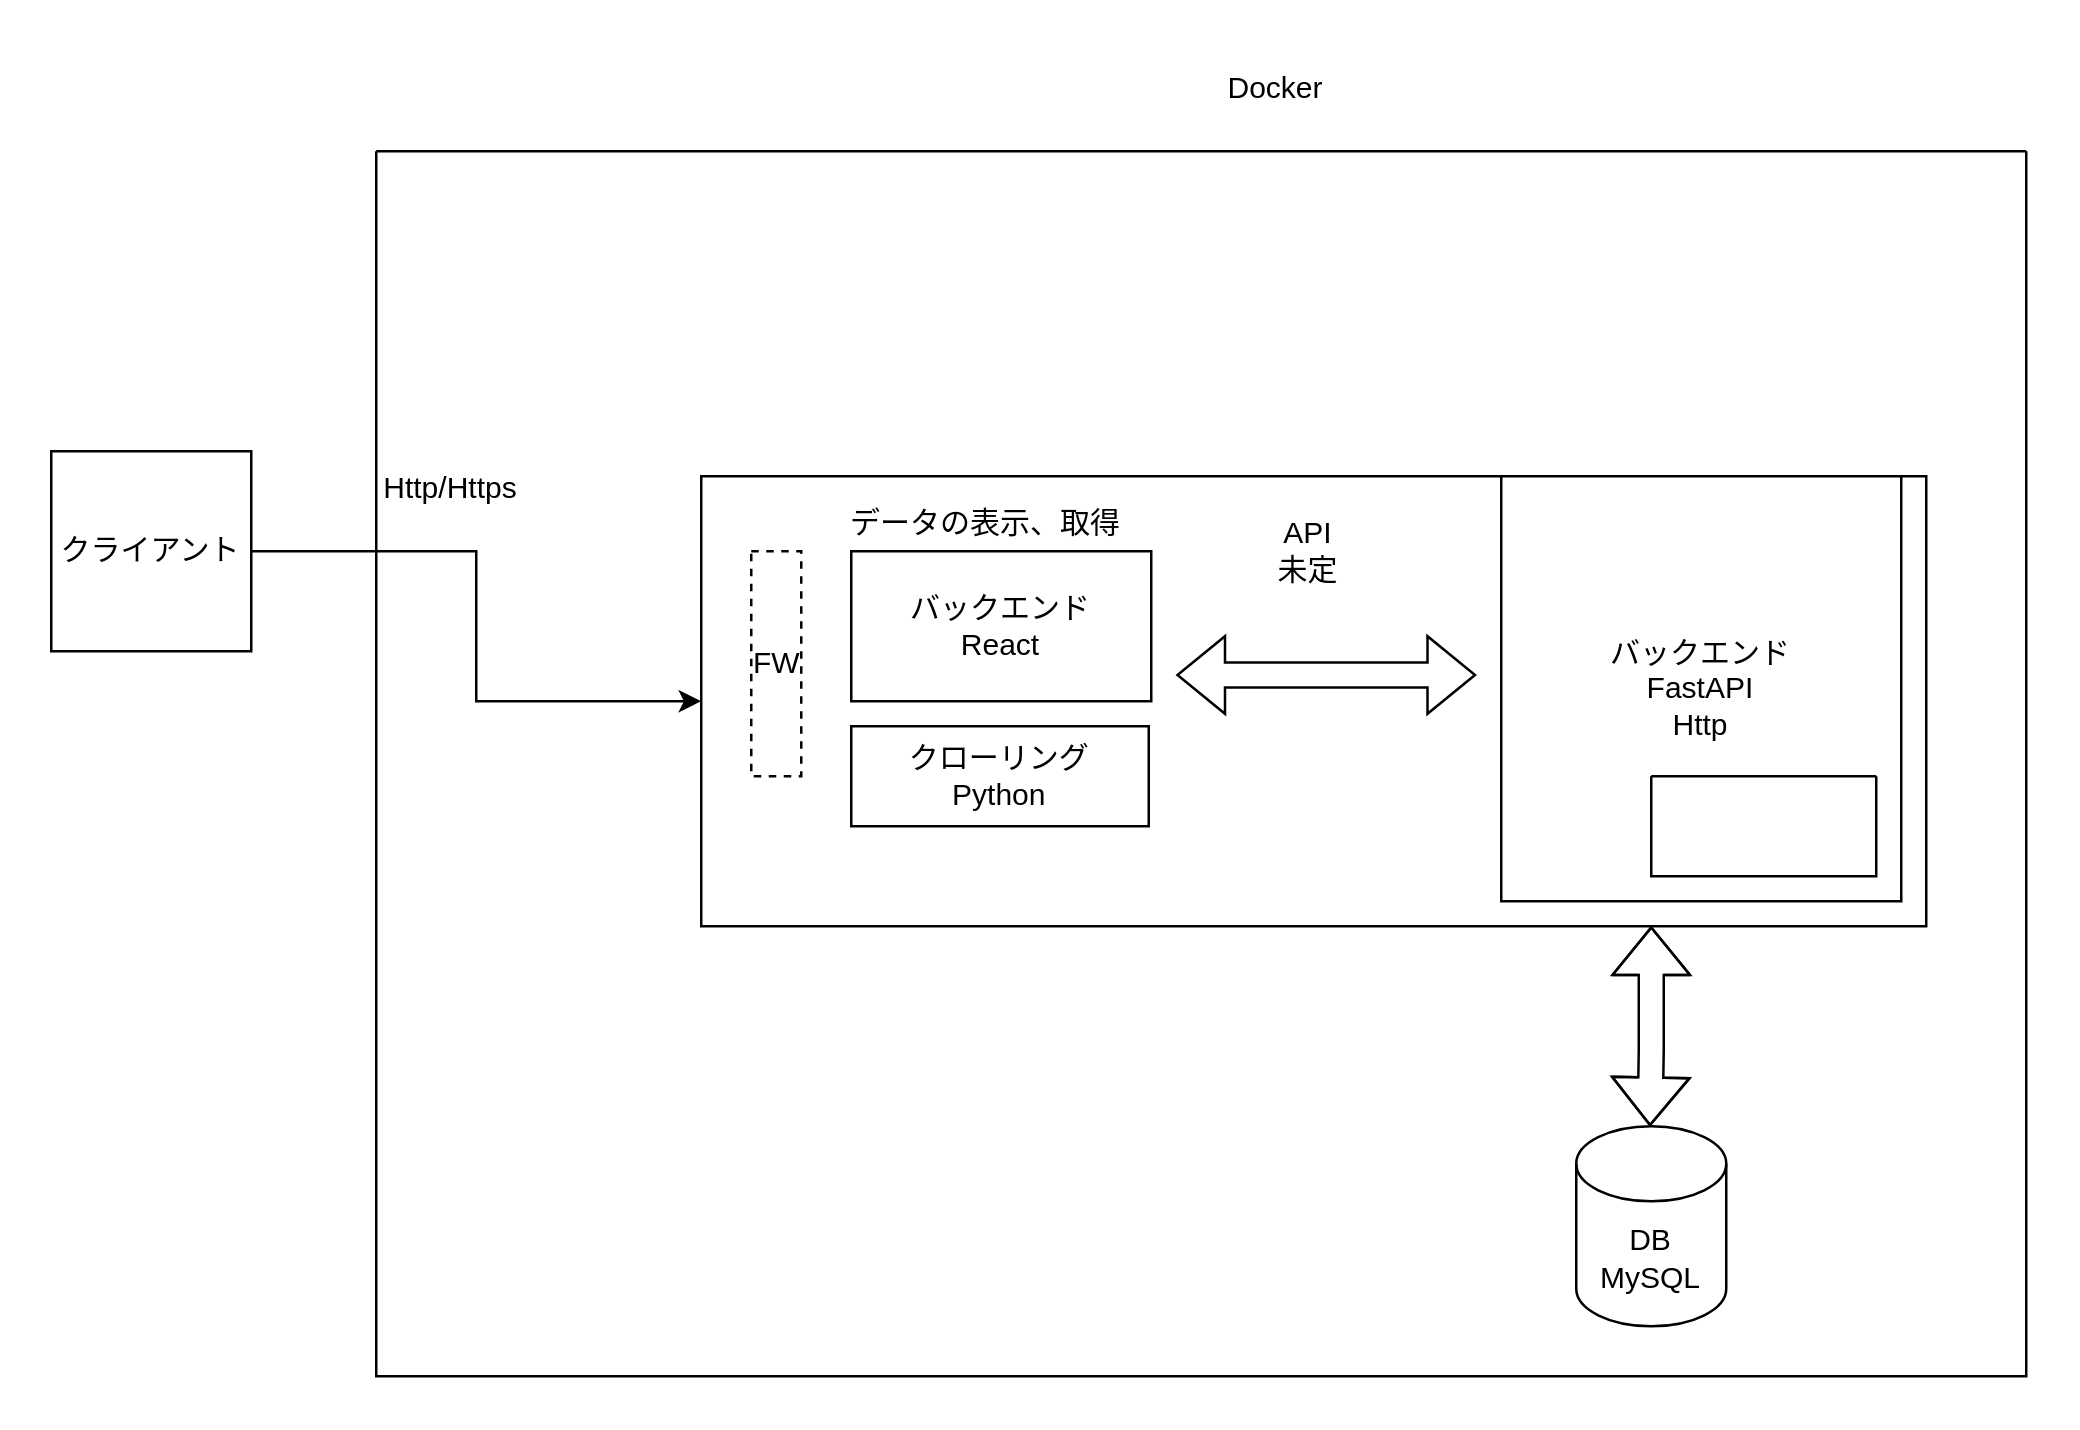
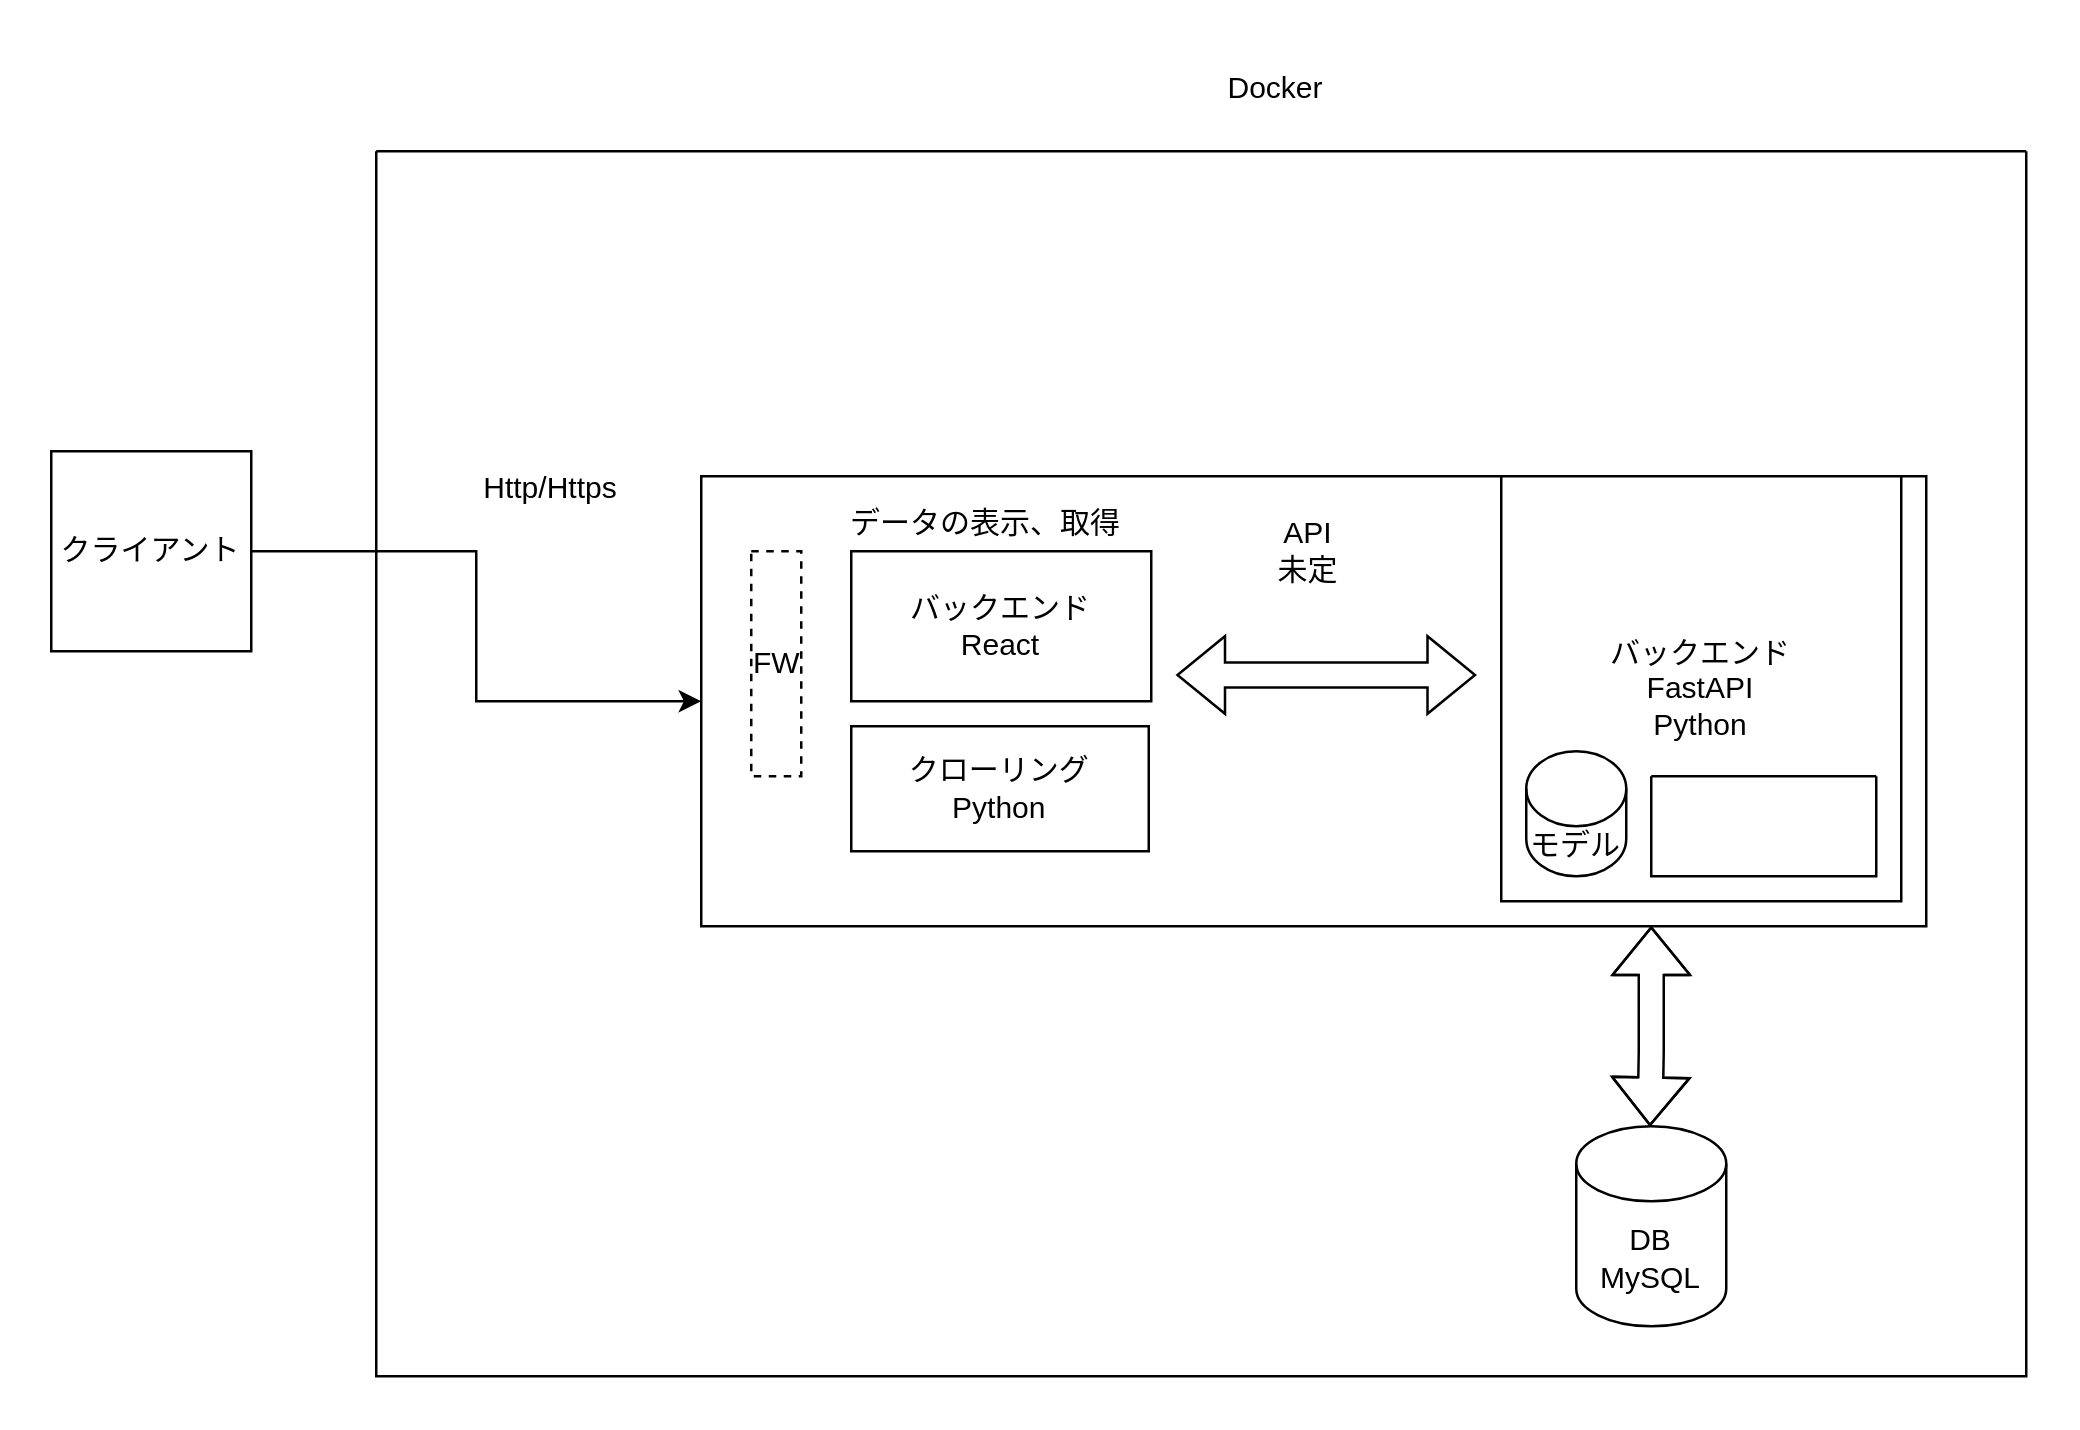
node "Http/Https": moved (451, 489) -> (551, 489)
node "バックエンド FastAPI Http": label "バックエンド FastAPI Http" -> "バックエンド FastAPI Python"
node "クローリング Python": size 298x100 -> 298x125
node "モデル": added
